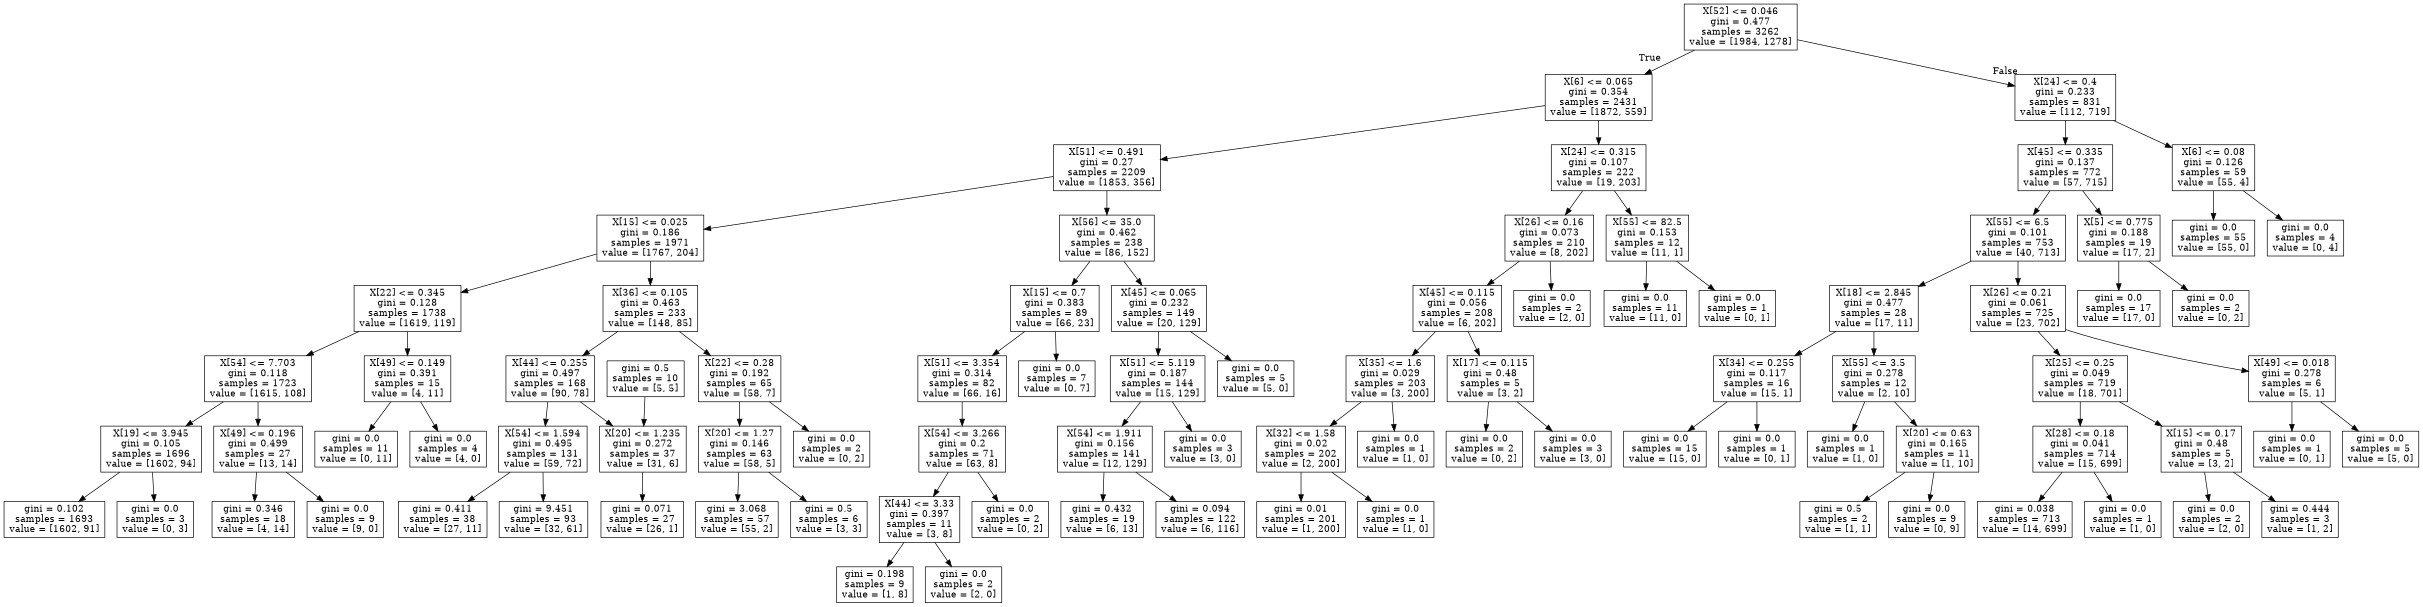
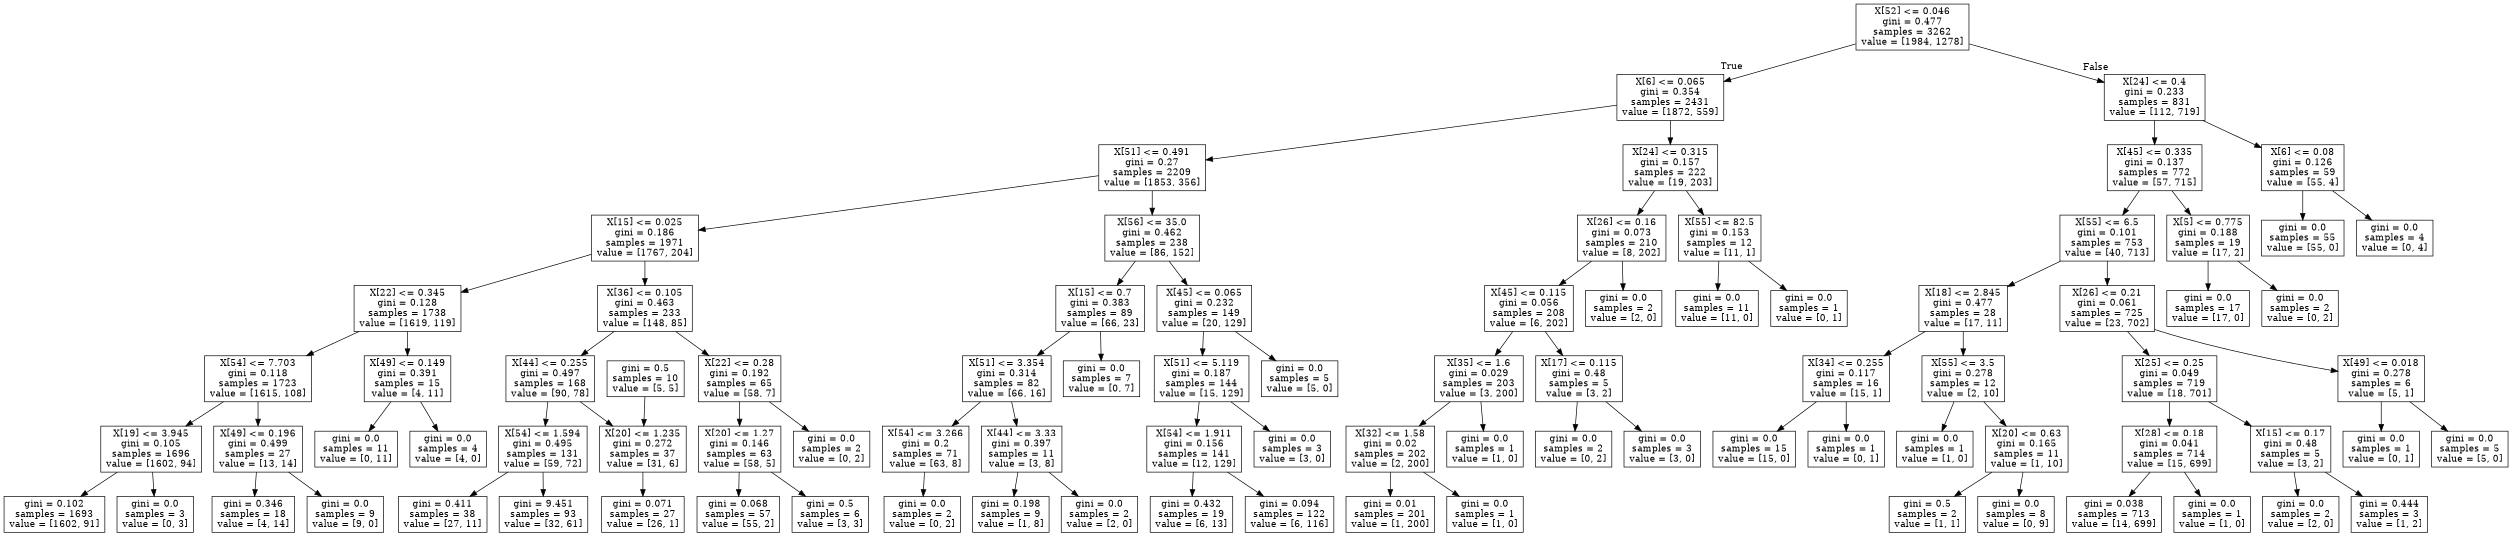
node "X[24] <= 0.315 gini = 0.107 samples = 222 value = [19, 203]": label "X[24] <= 0.315 gini = 0.107 samples = 222 value = [19, 203]" -> "X[24] <= 0.315 gini = 0.157 samples = 222 value = [19, 203]"
edge "X[54] <= 3.266 gini = 0.2 samples = 71 value = [63, 8]" -> "X[44] <= 3.33 gini = 0.397 samples = 11 value = [3, 8]": now "X[51] <= 3.354 gini = 0.314 samples = 82 value = [66, 16]" -> "X[44] <= 3.33 gini = 0.397 samples = 11 value = [3, 8]"
node "gini = 3.068 samples = 57 value = [55, 2]": label "gini = 3.068 samples = 57 value = [55, 2]" -> "gini = 0.068 samples = 57 value = [55, 2]"
node "gini = 0.0 samples = 9 value = [0, 9]": label "gini = 0.0 samples = 9 value = [0, 9]" -> "gini = 0.0 samples = 8 value = [0, 9]"
